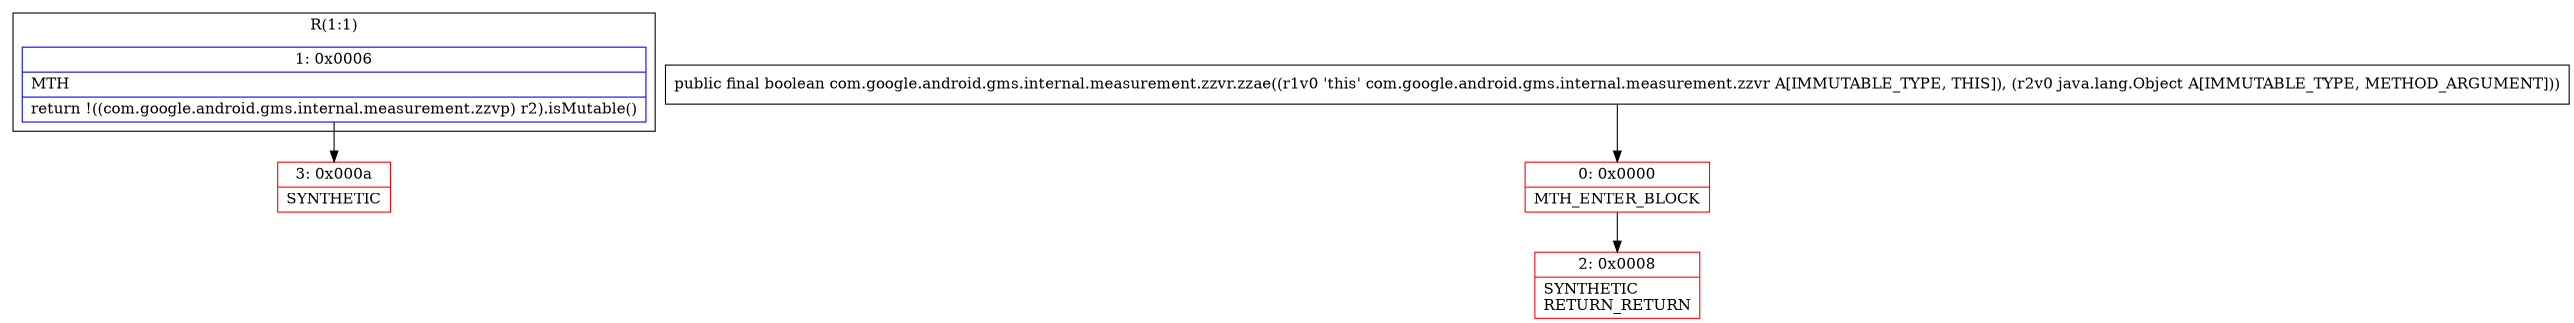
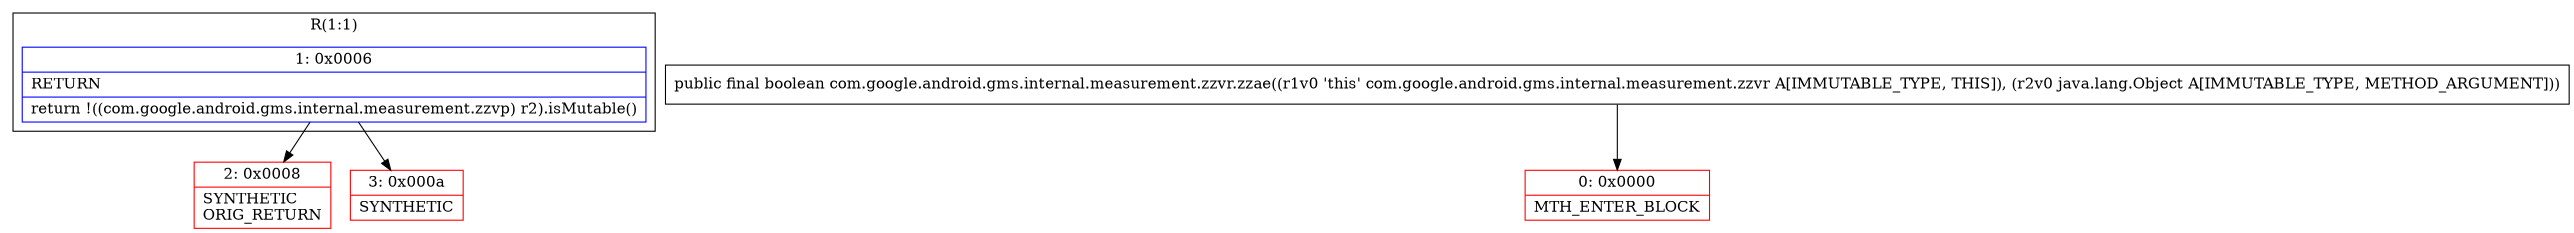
node "1: 0x0006": text "MTH" -> "RETURN"
edge "0: 0x0000" -> "2: 0x0008": now "1: 0x0006" -> "2: 0x0008"
node "2: 0x0008": text "RETURN_RETURN" -> "ORIG_RETURN"
